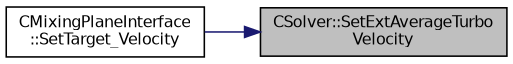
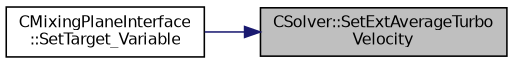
node "CMixingPlaneInterface ::SetTarget_Velocity": label "CMixingPlaneInterface ::SetTarget_Velocity" -> "CMixingPlaneInterface ::SetTarget_Variable"
